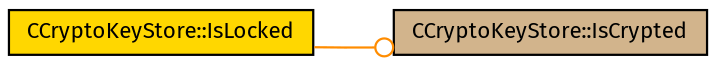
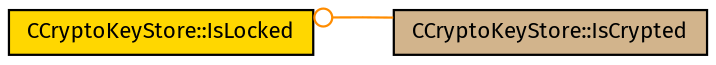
edge "CCryptoKeyStore::IsLocked" -> "CCryptoKeyStore::IsCrypted": reversed
